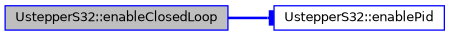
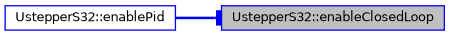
edge "UstepperS32::enableClosedLoop" -> "UstepperS32::enablePid": reversed
